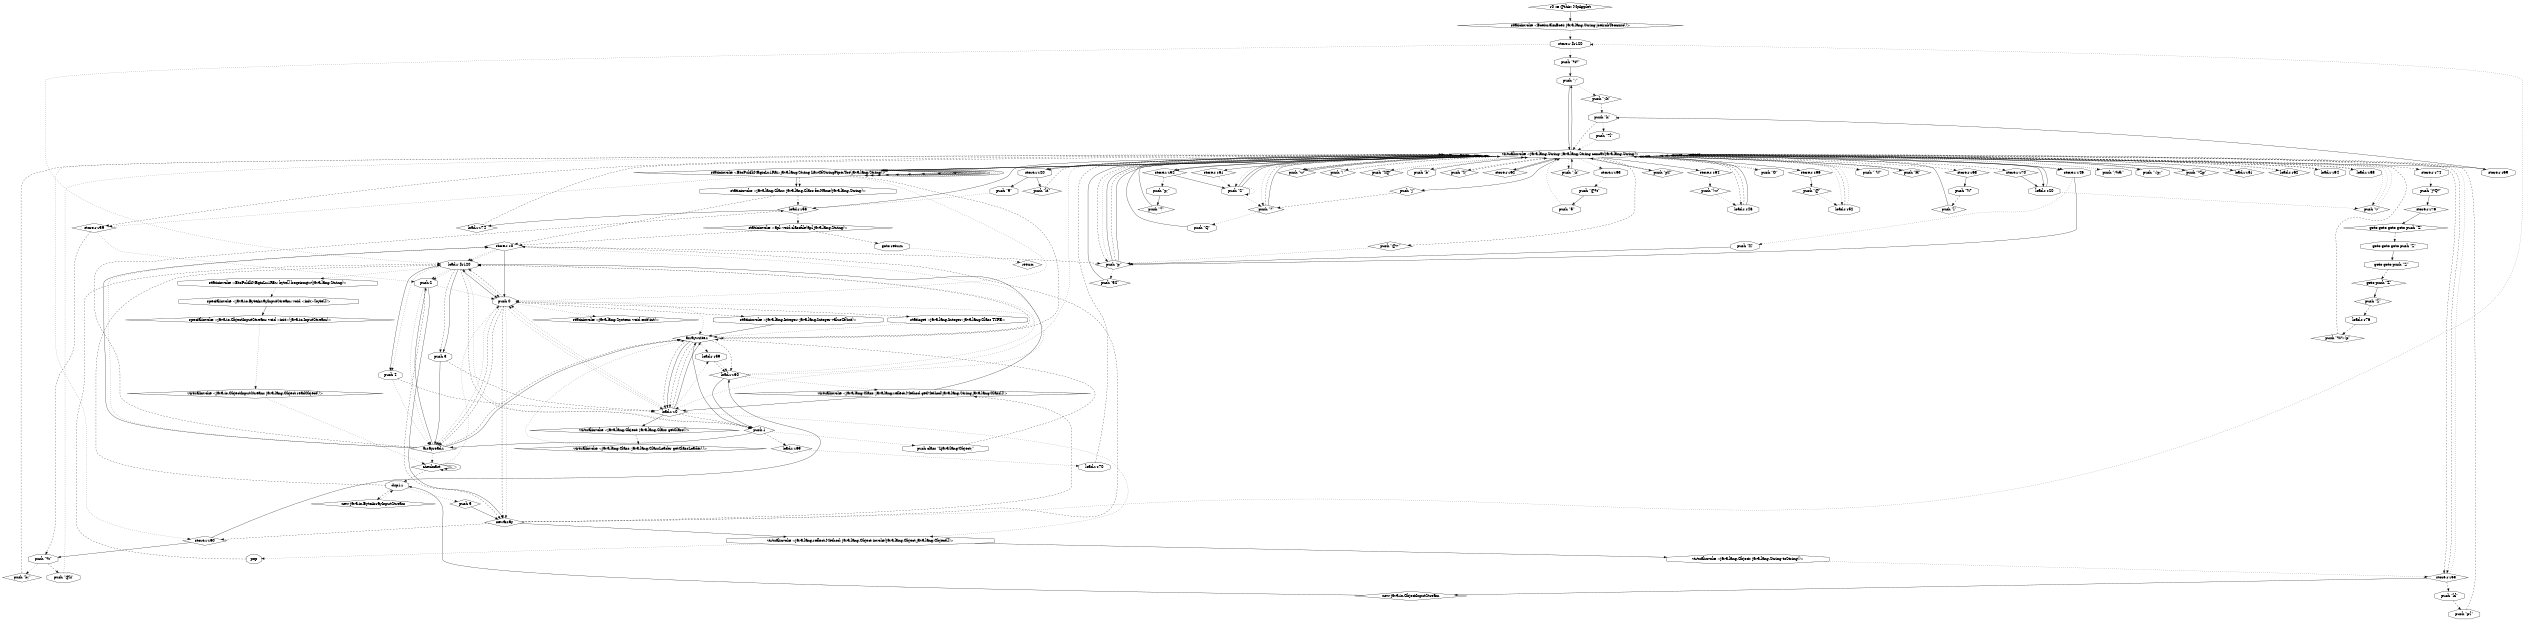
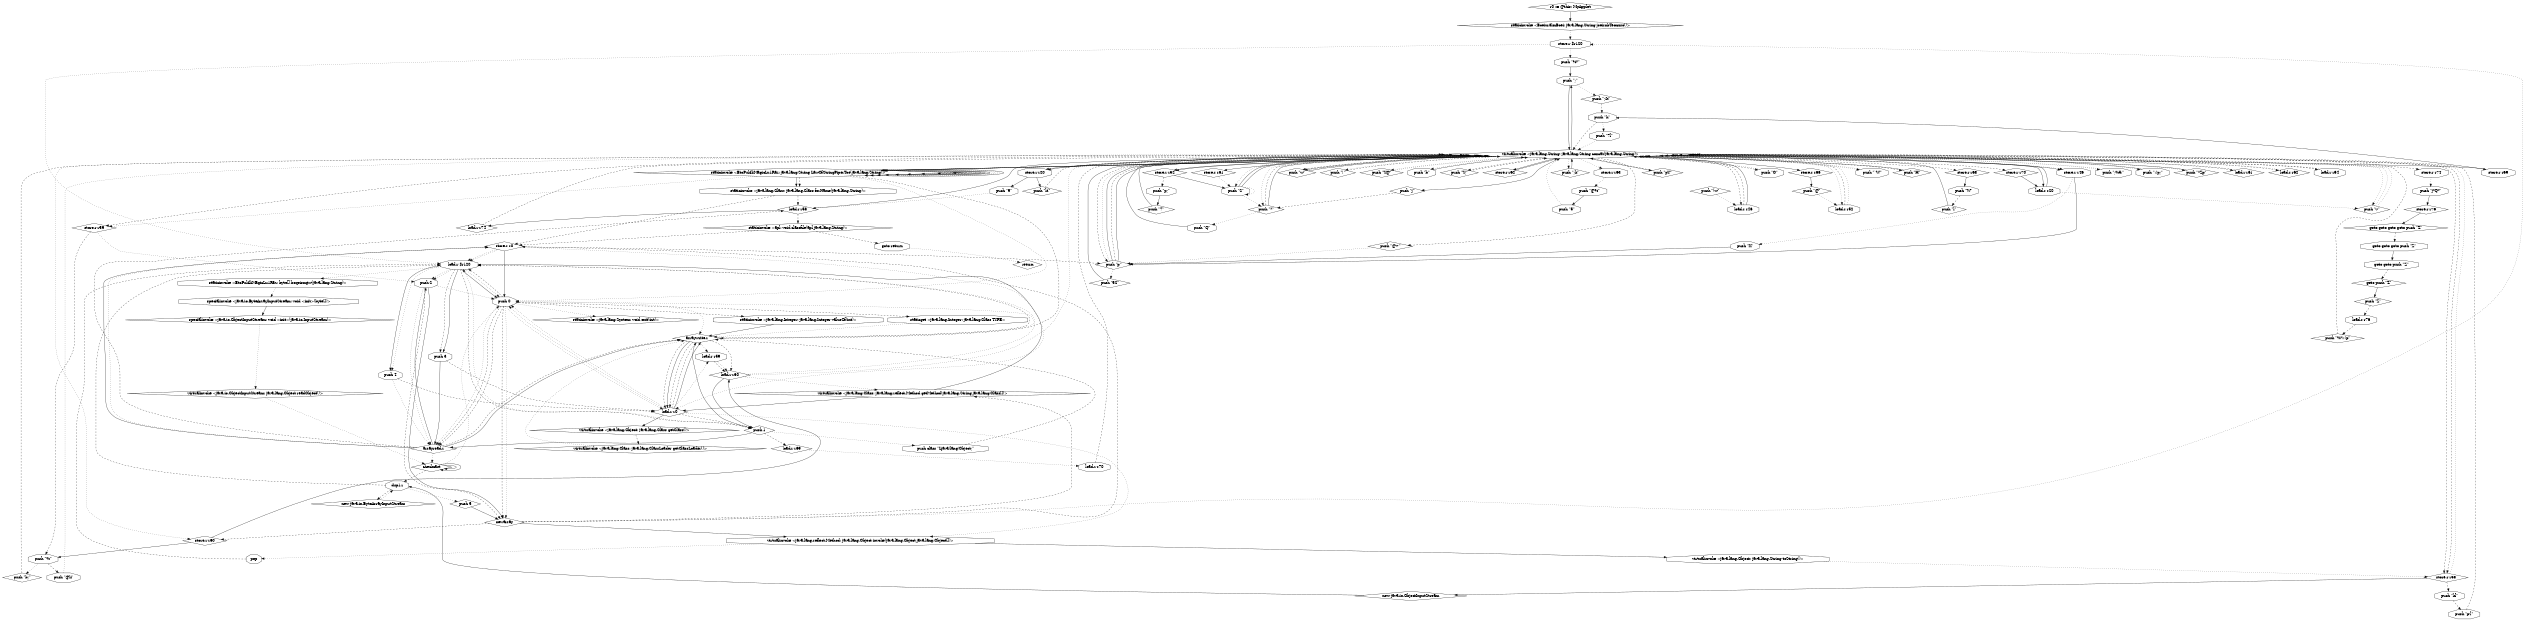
node "store.r r64": removed
node "load.r r68": removed
